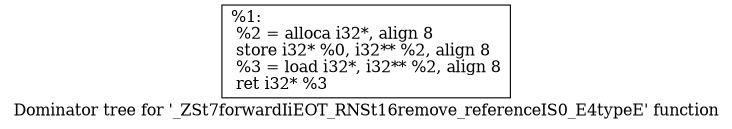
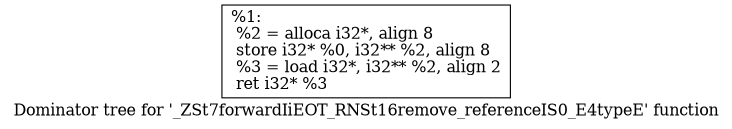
node "%1:": text "%3 = load i32*, i32** %2, align 8" -> "%3 = load i32*, i32** %2, align 2"
